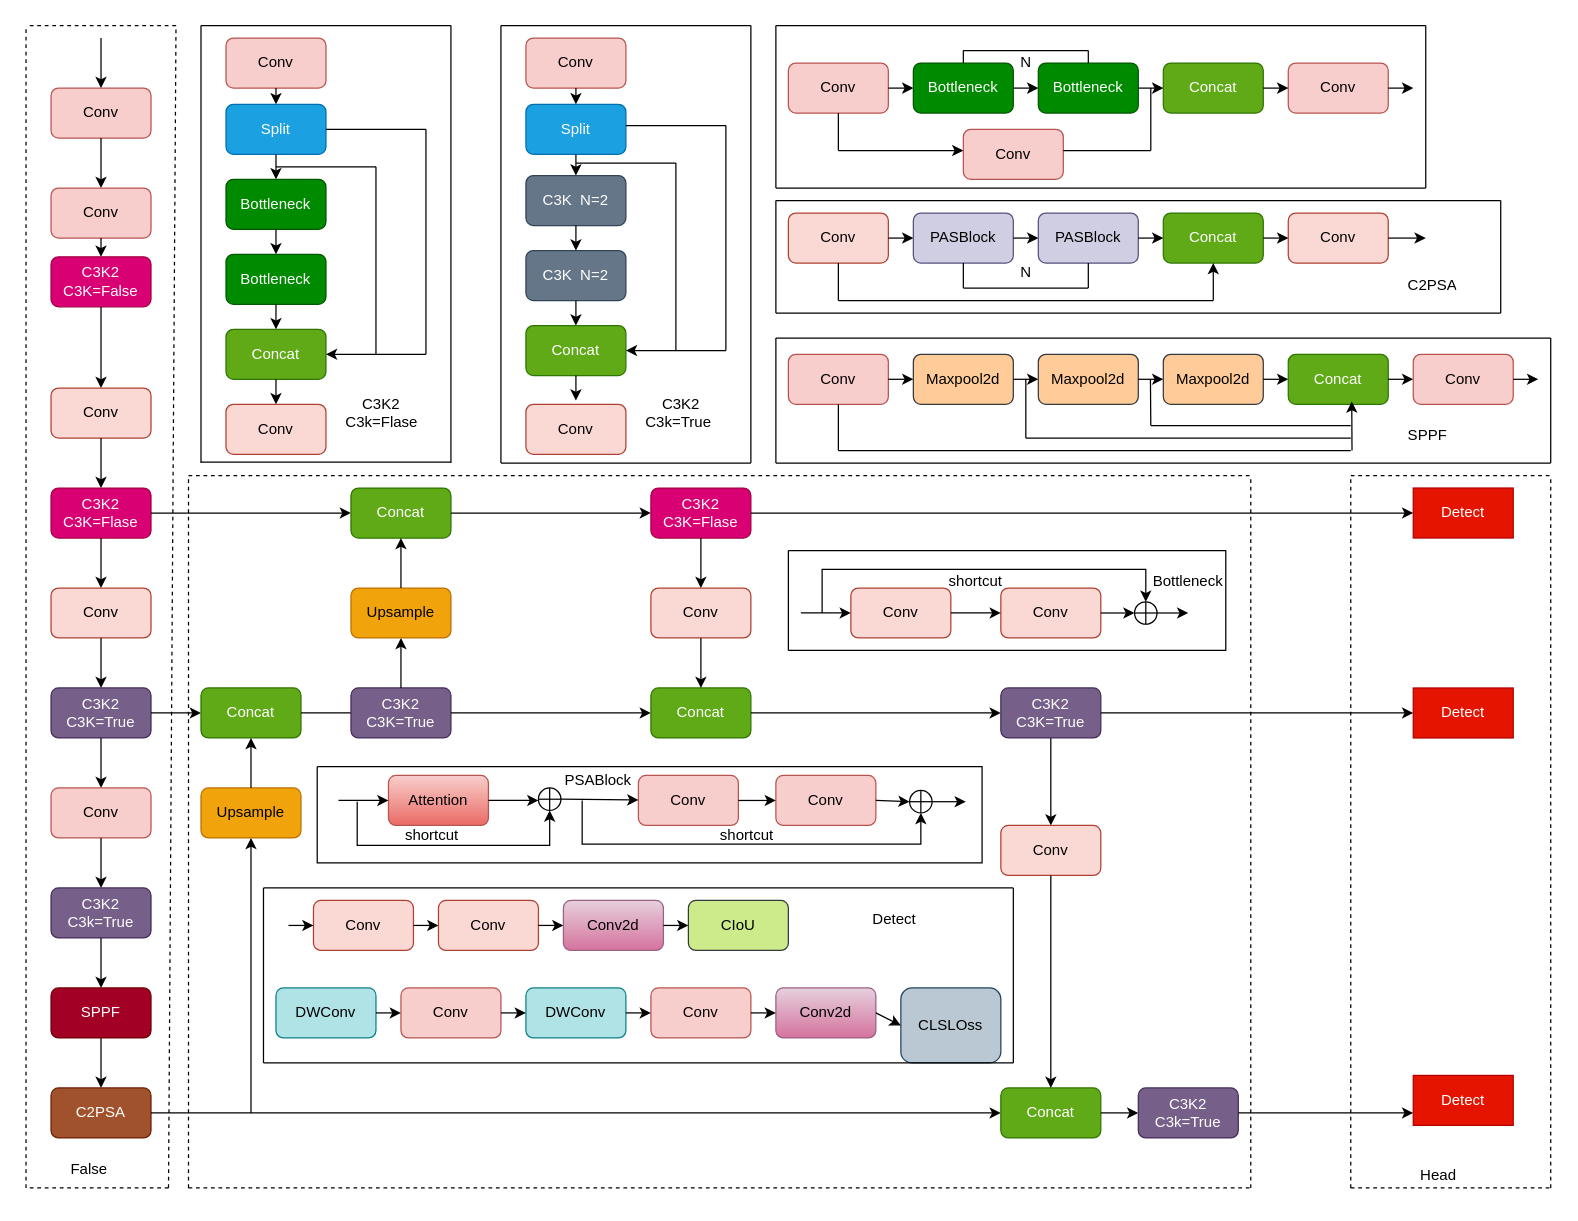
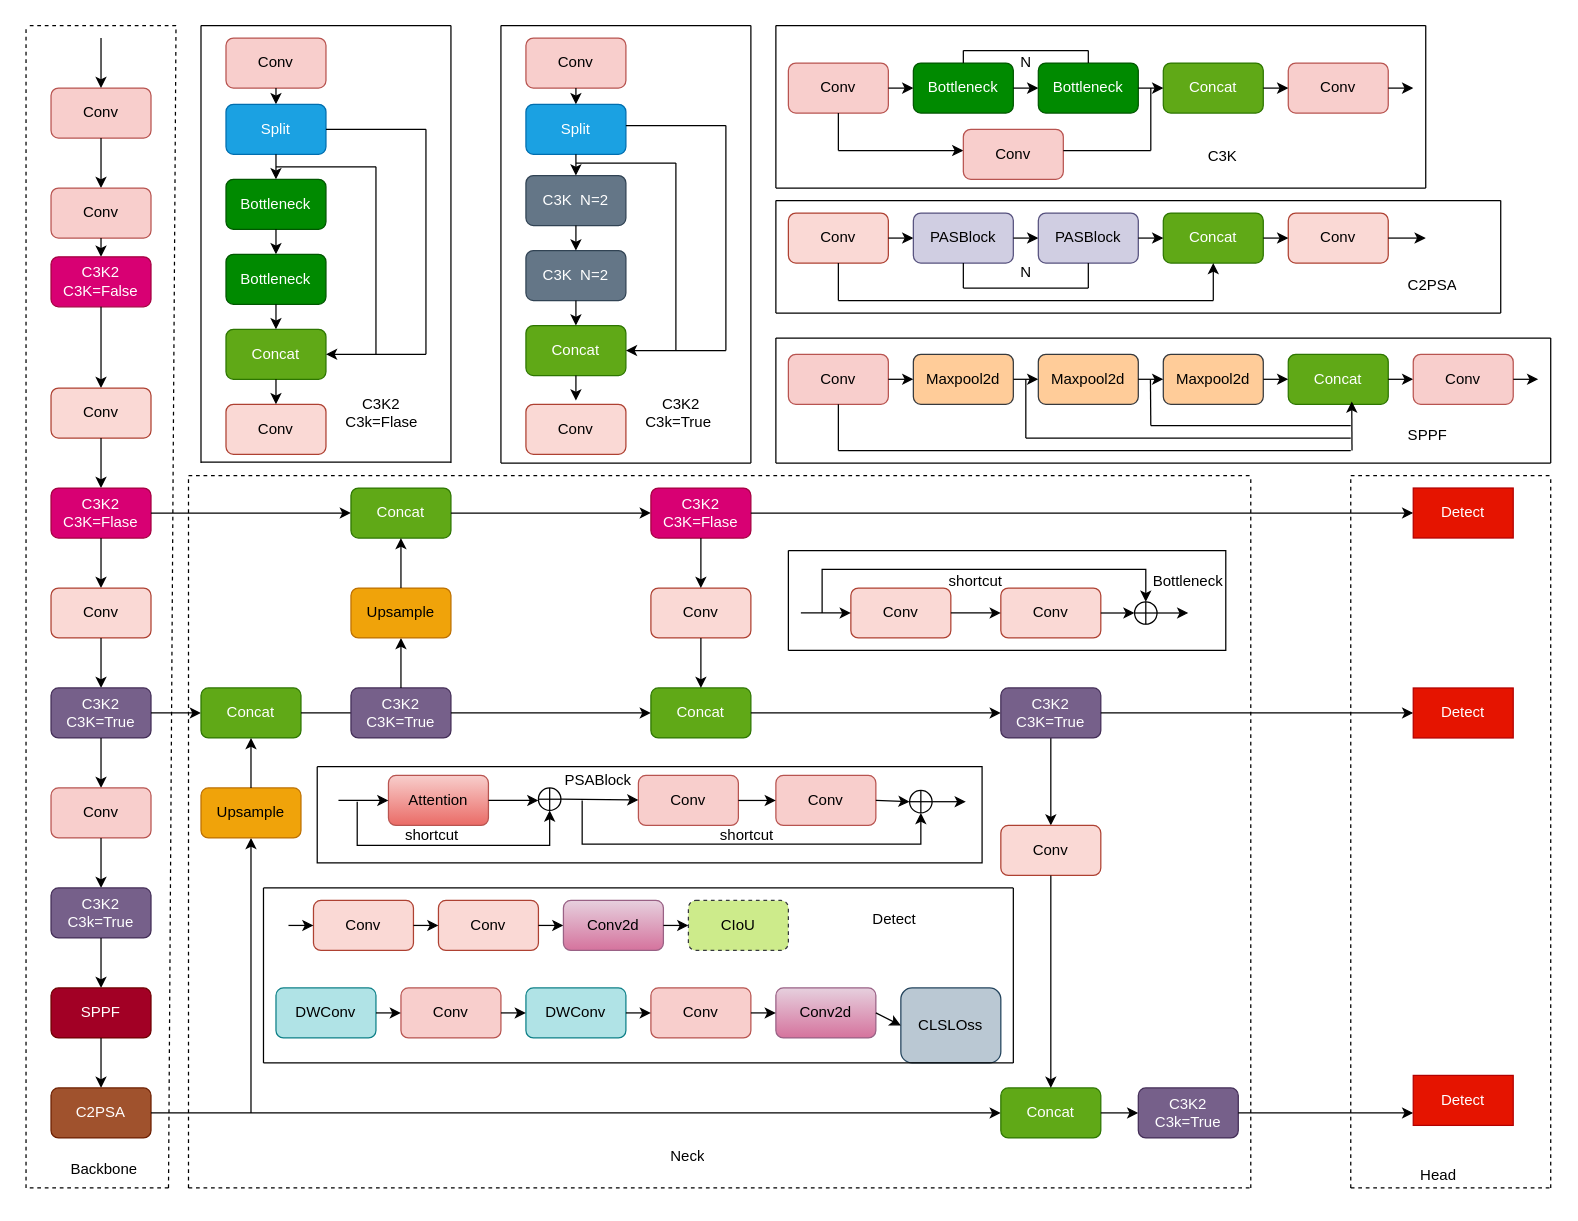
node "C3K": added
node "CIoU": style solid -> dashed
node "Neck": added
node "False": label "False" -> "Backbone"
